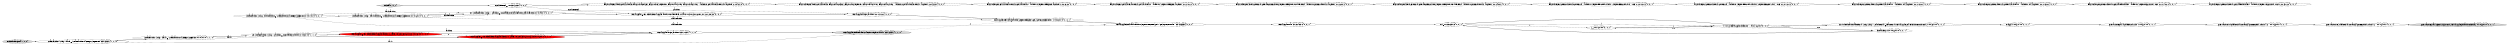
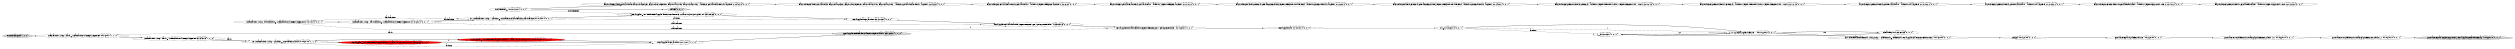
edge "testSeek['0', '0', '1']" -> "recordsPerFetch = 100@@@3@@@['0', '0', '1']": reversed
node "recordSupplier.start()@@@24@@@['0', '0', '1']": shape ellipse -> diamond
node "verifyAll()@@@31@@@['0', '0', '1']": shape ellipse -> diamond
edge "int i = 0@@@25@@@['0', '0', '1']" -> "i++@@@27@@@['0', '0', '1']": label "i" -> "partitions"
edge "Thread.sleep(100)@@@28@@@['0', '0', '1']" -> "int i = 0@@@25@@@['0', '0', '1']": now "Thread.sleep(100)@@@28@@@['0', '0', '1']" -> "i++@@@27@@@['0', '0', '1']"
